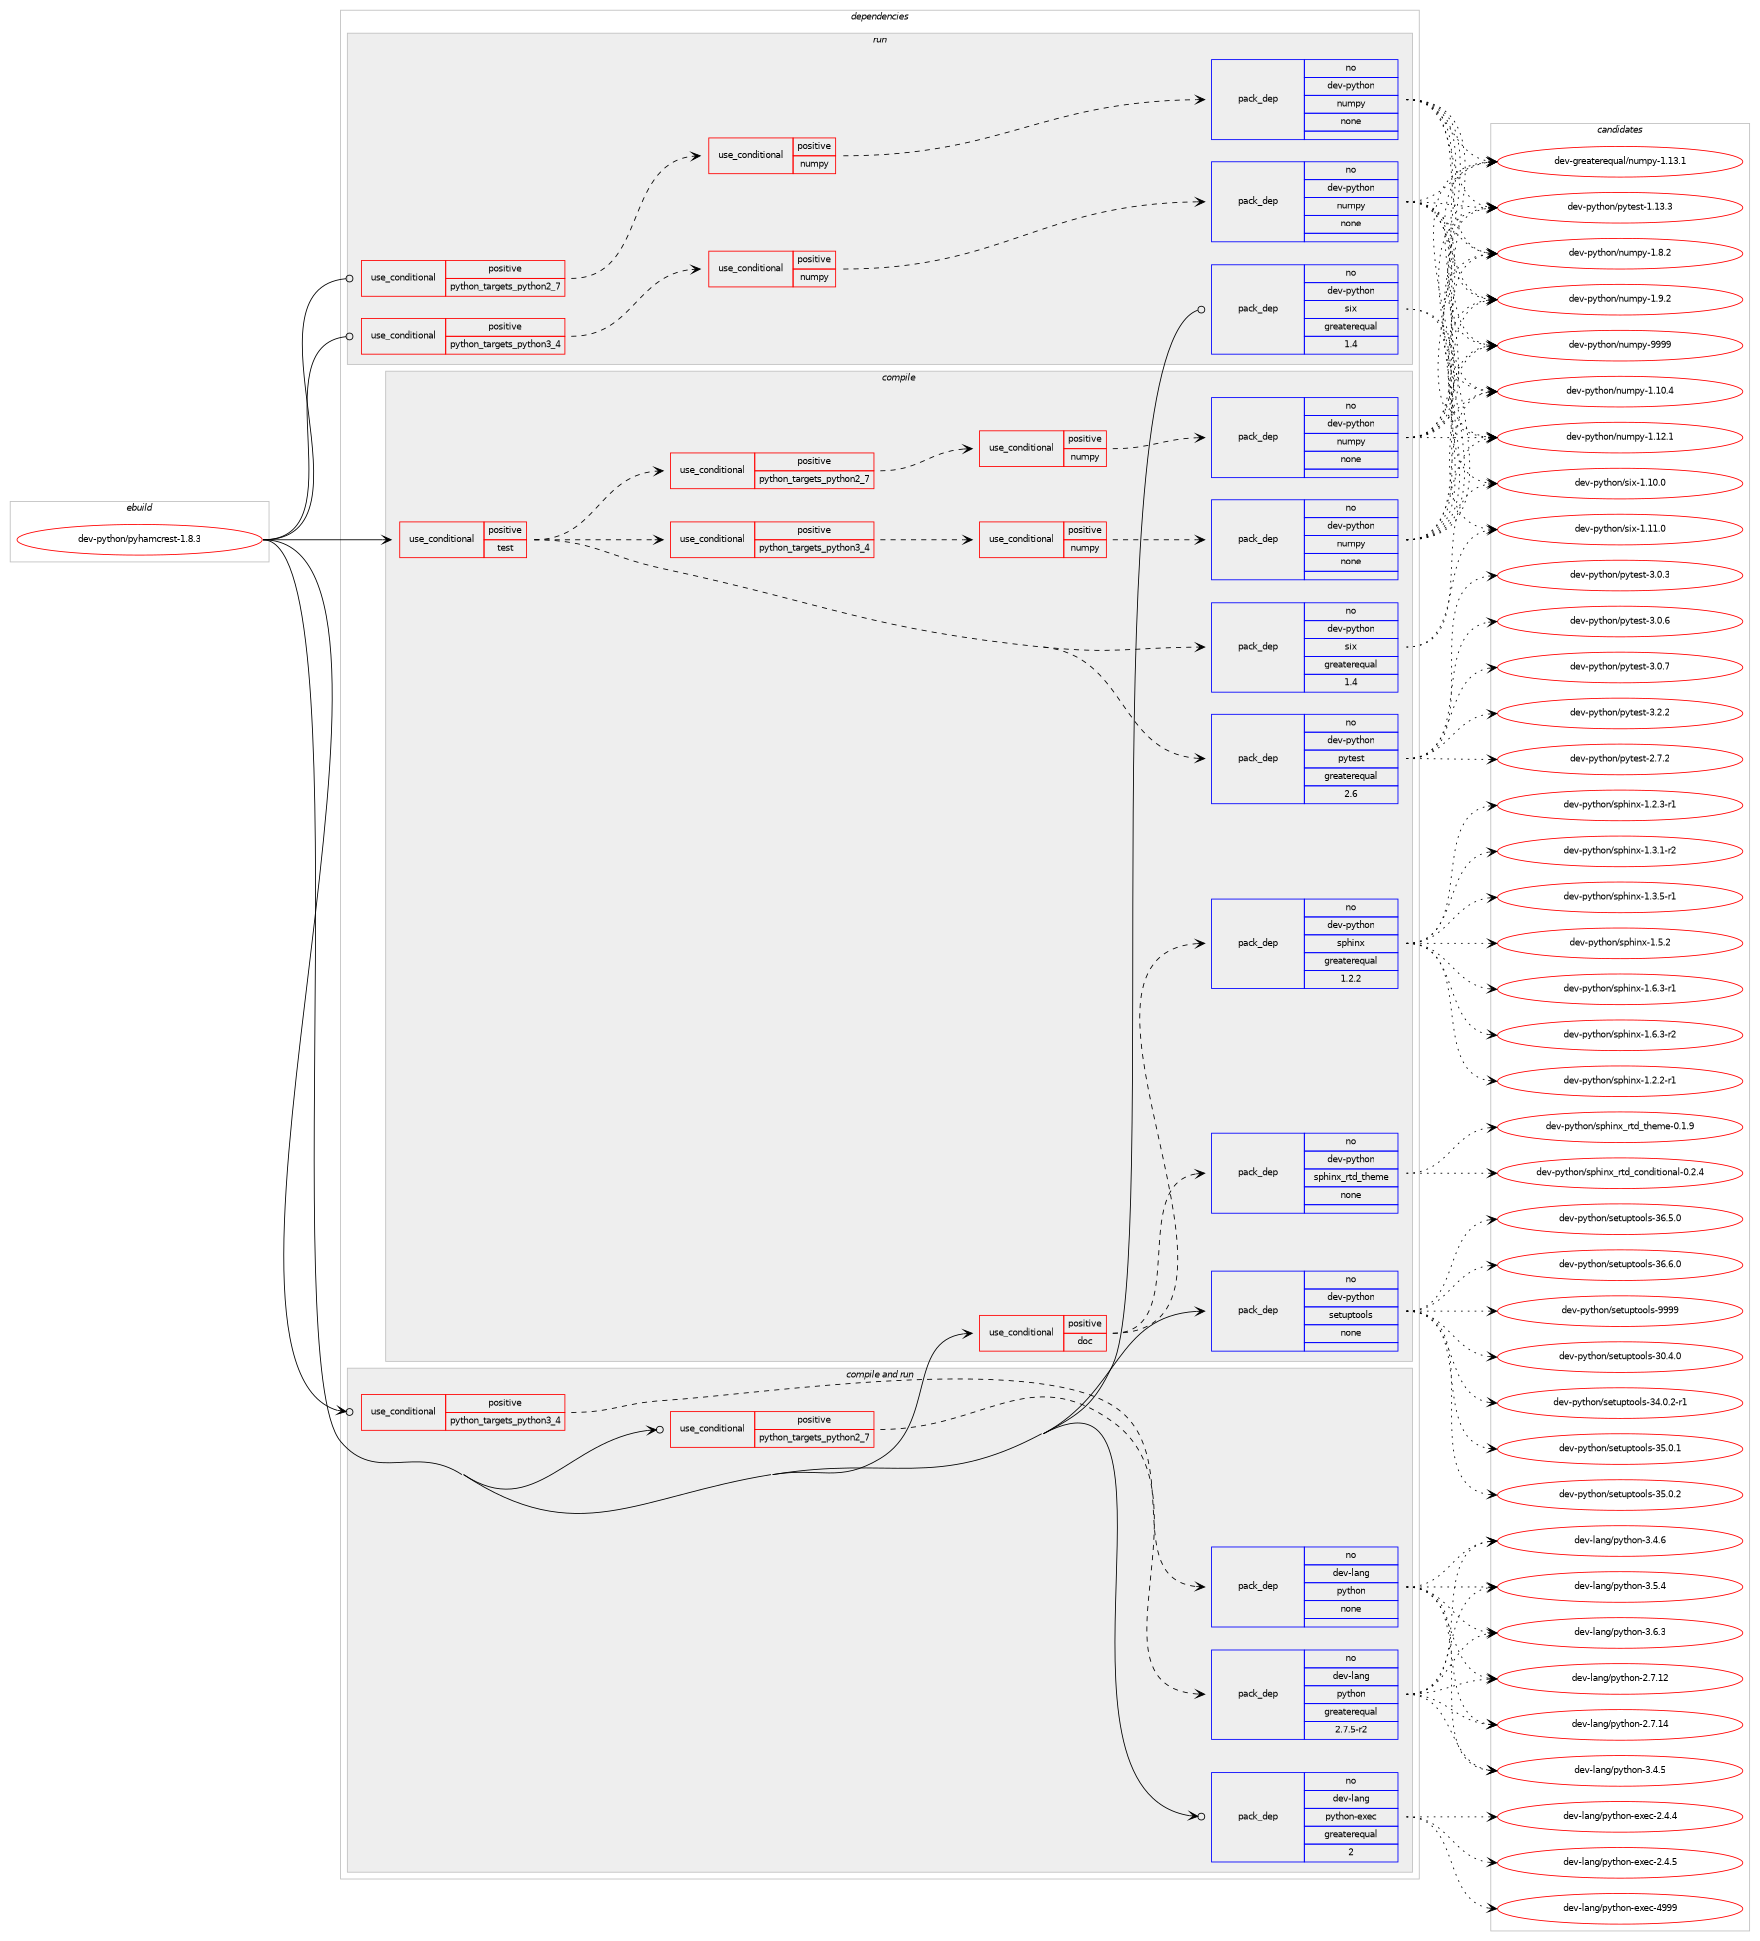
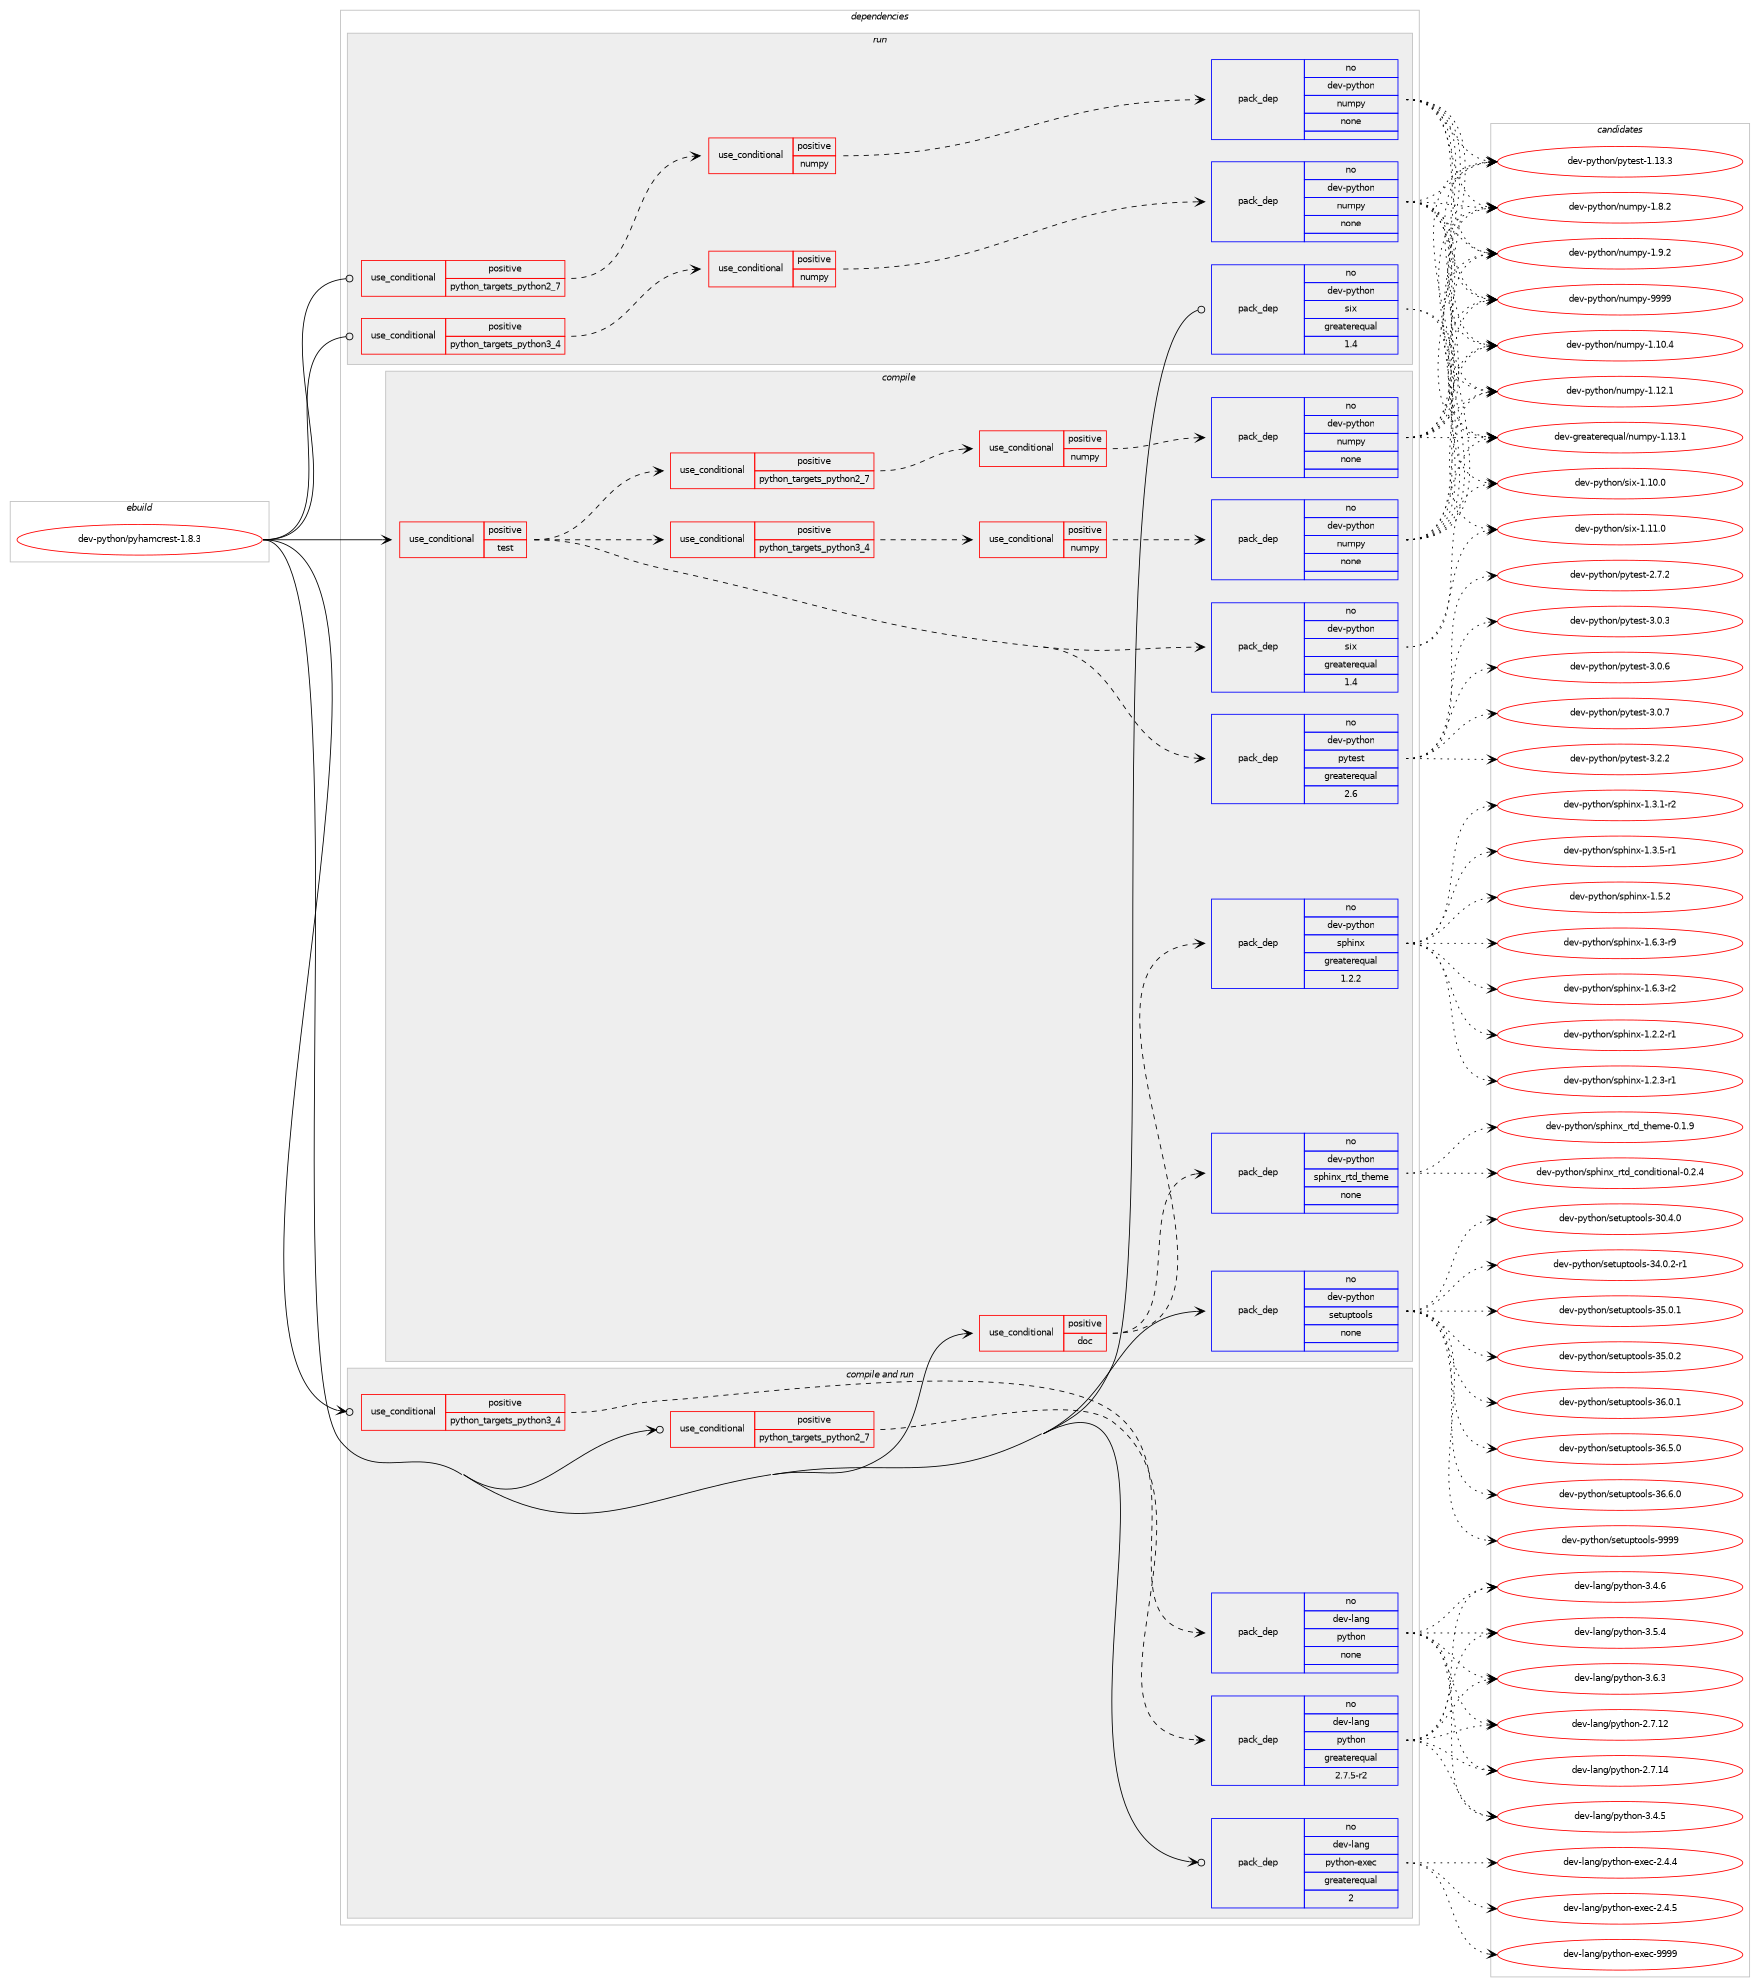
node "dev-python/sphinx-1.6.3-r1": label "dev-python/sphinx-1.6.3-r1" -> "dev-python/sphinx-1.6.3-r9"
node "dev-python/setuptools-36.0.1": added
node "dev-lang/python-exec-4999": label "dev-lang/python-exec-4999" -> "dev-lang/python-exec-9999"
